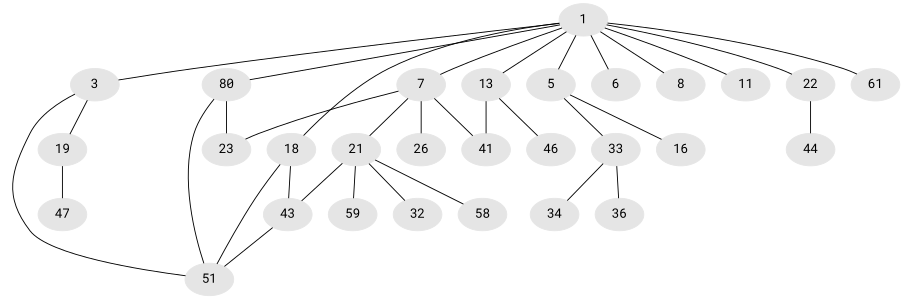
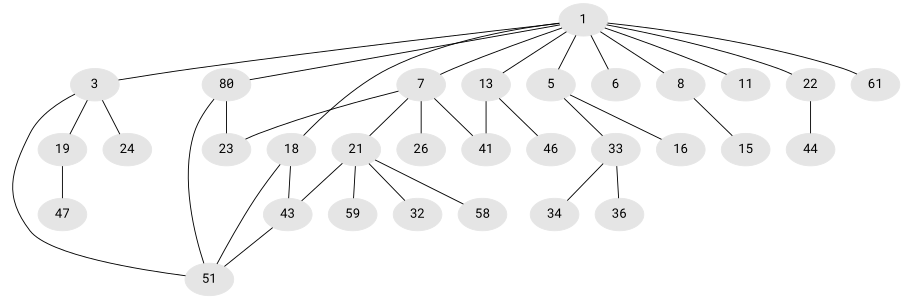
node "24": added
node "15": added
